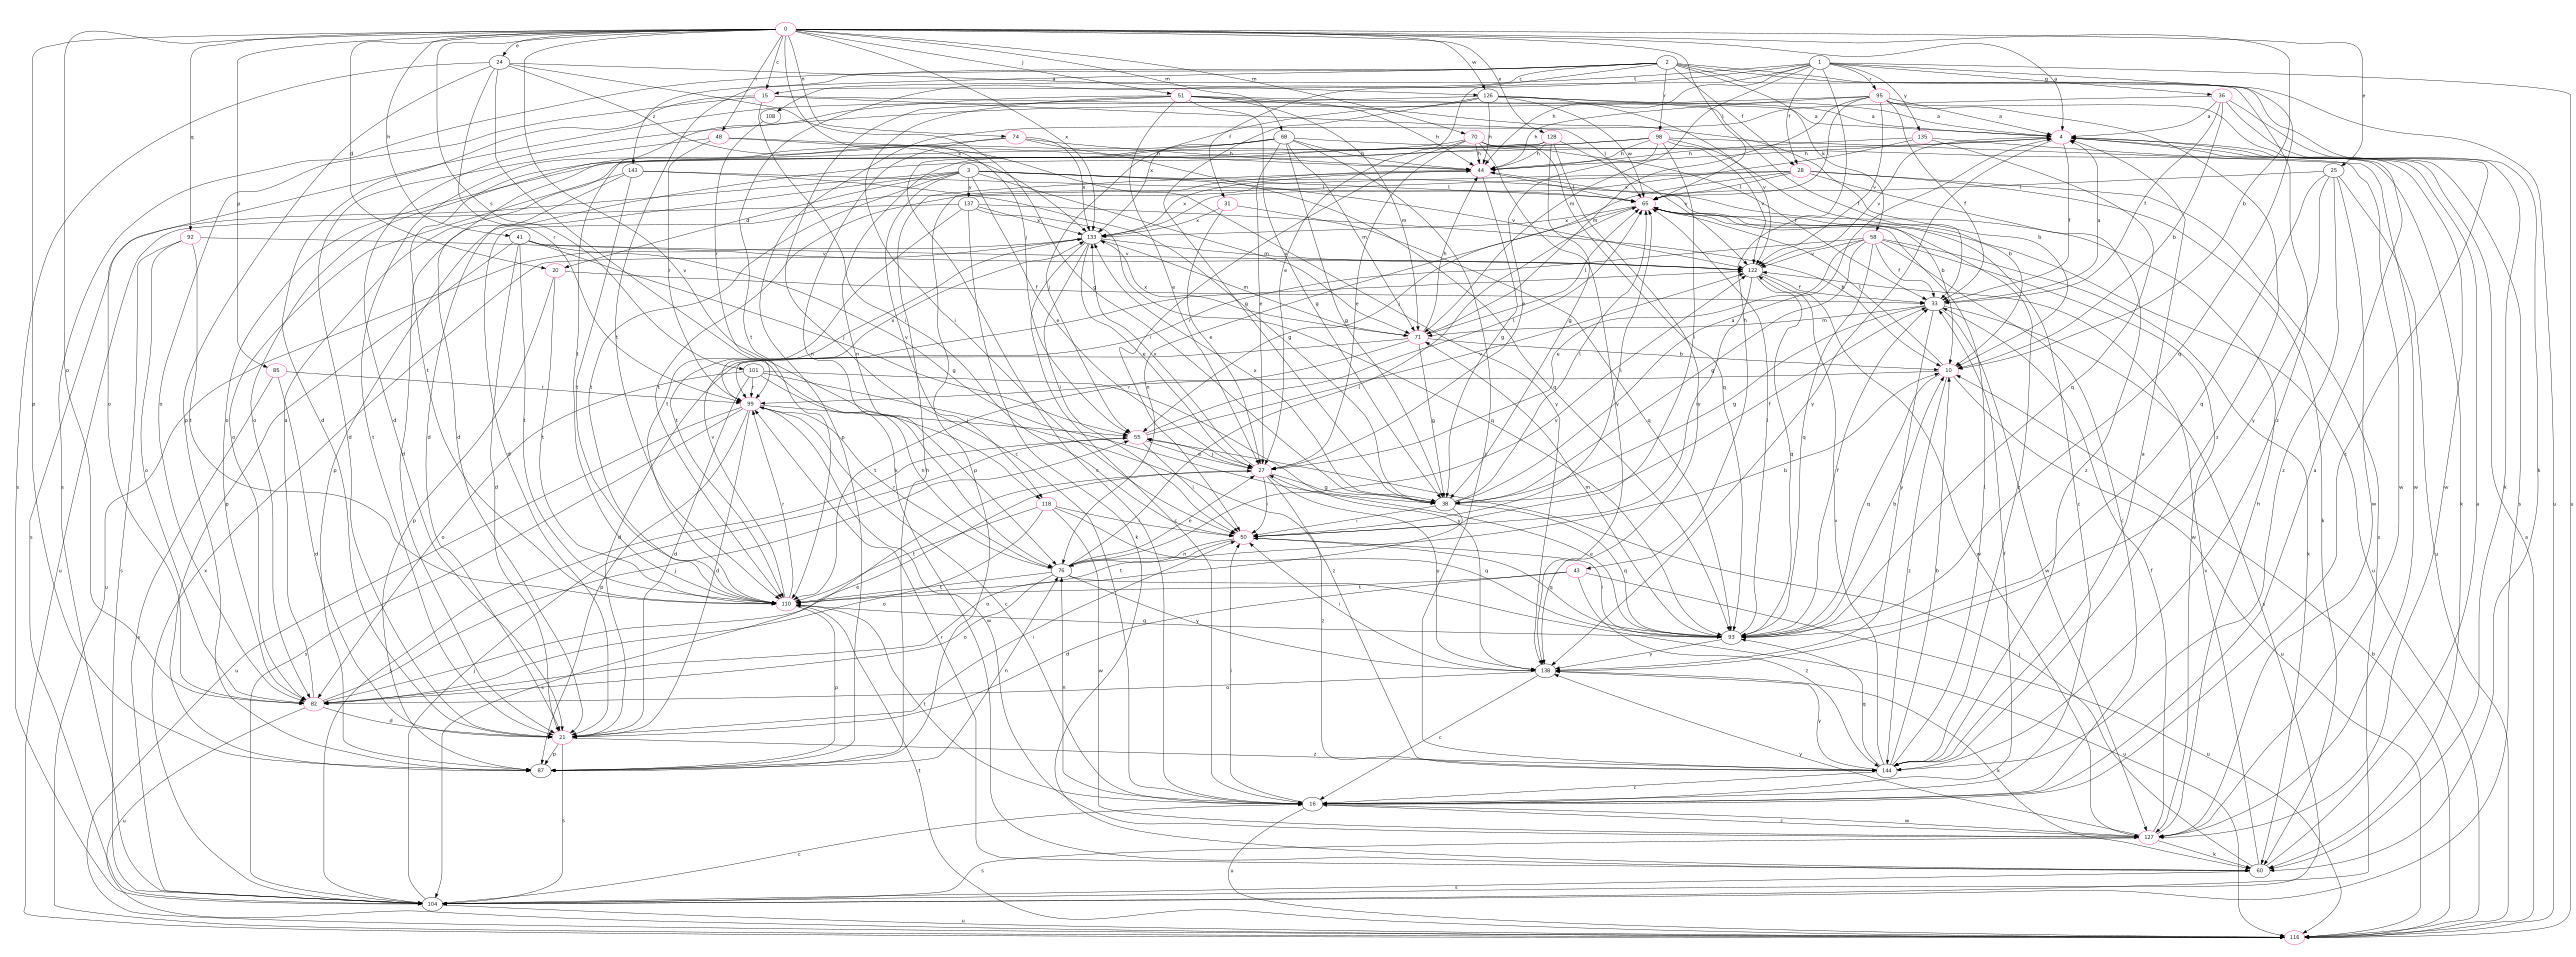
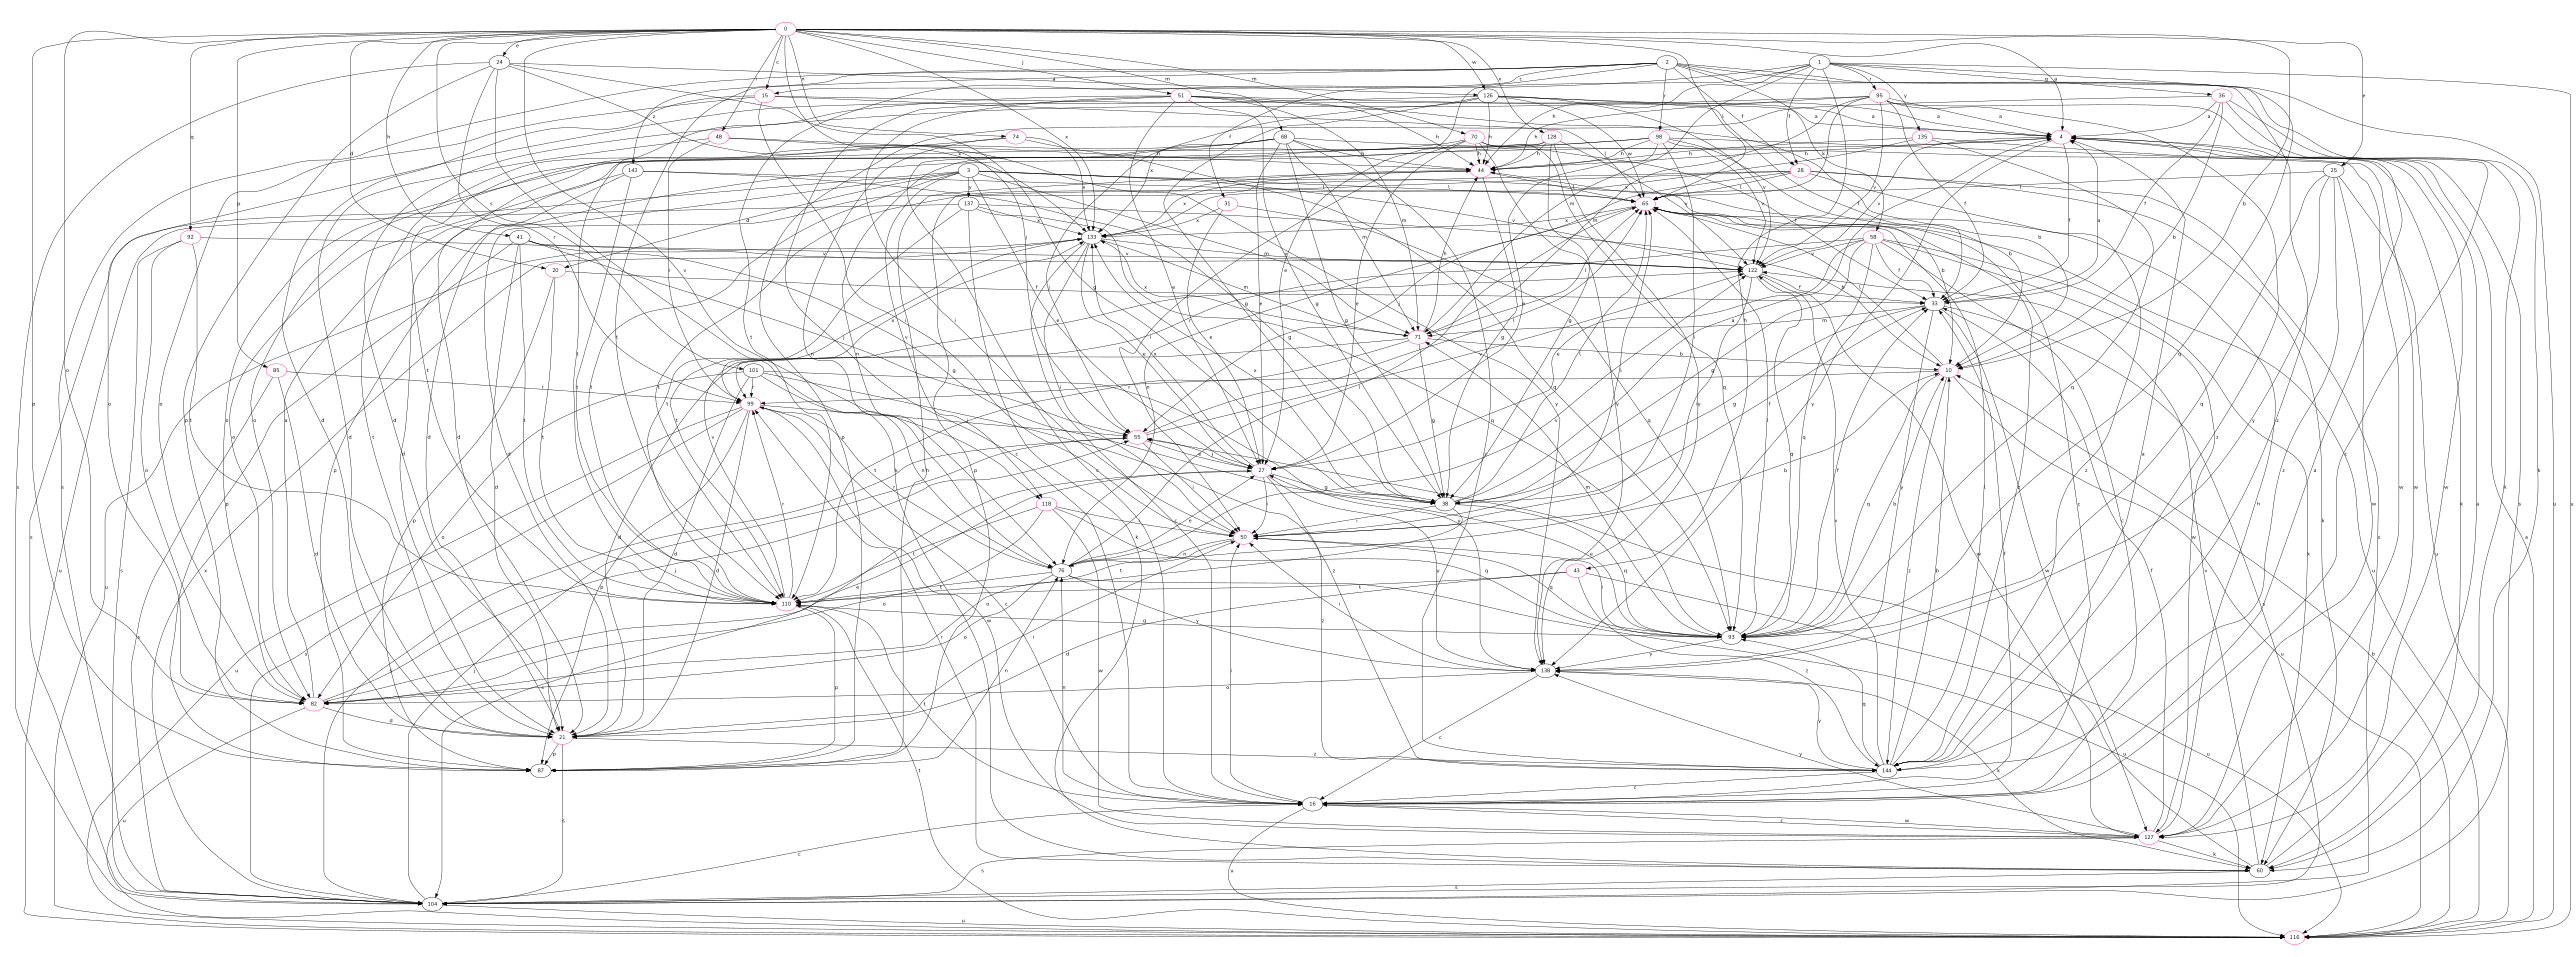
node "108": removed
edge "74" -> "44": removed, label "h"
